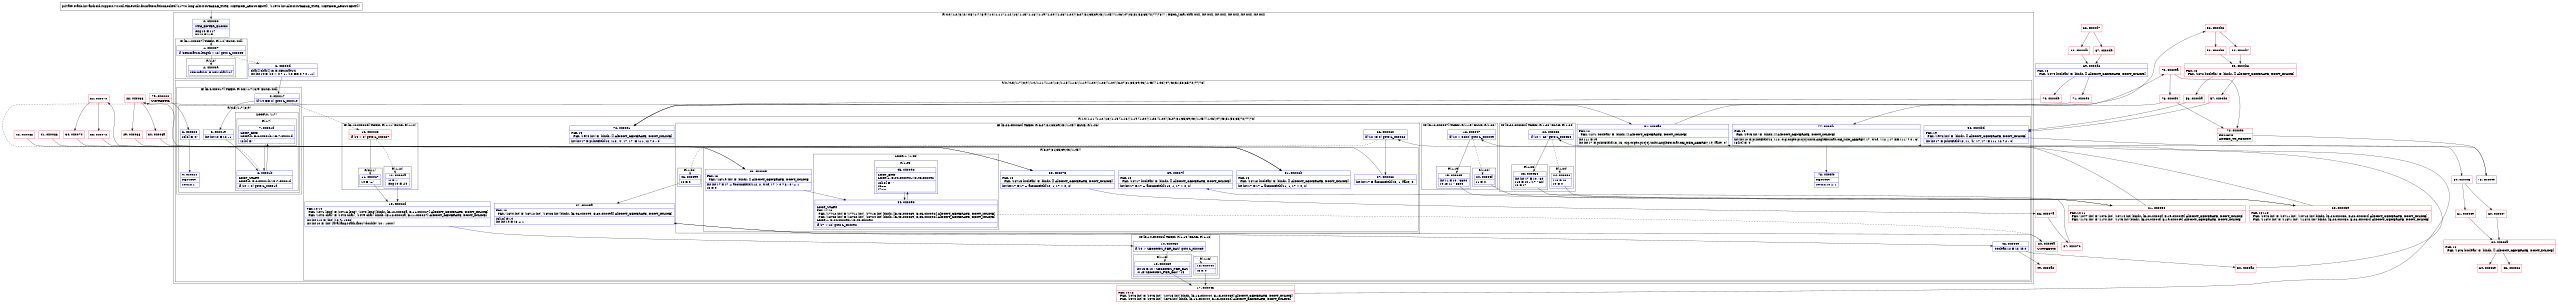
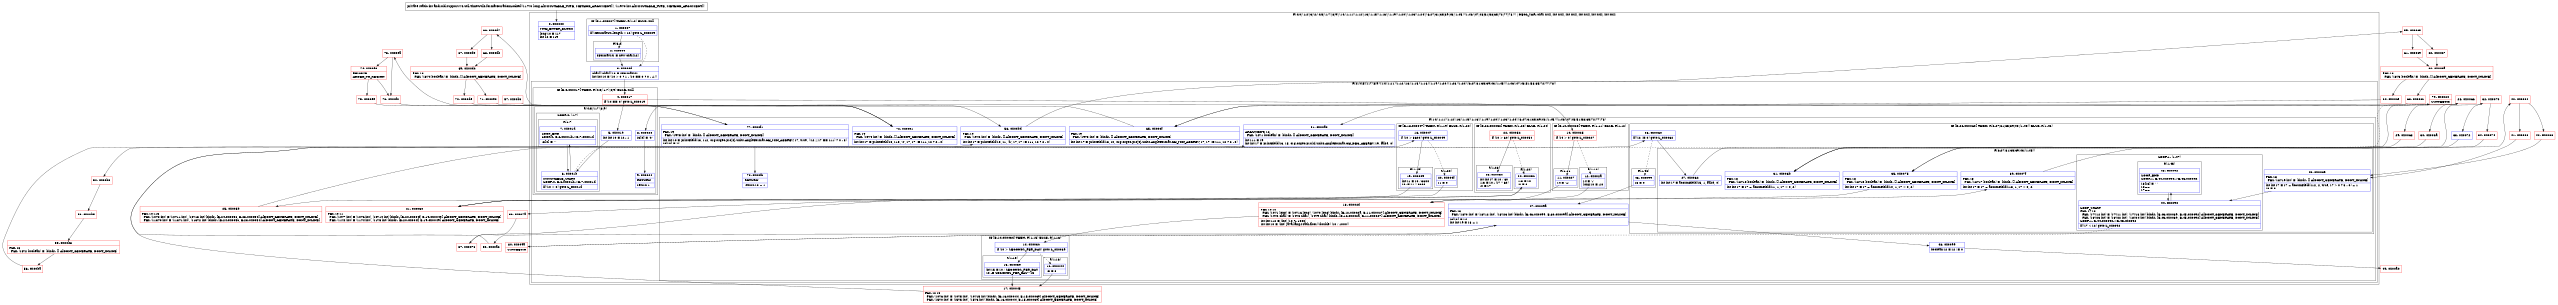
edge "0: 0x0000" -> "1: 0x0007": removed
node "54: 0x00b7": removed
cluster "R(1:2)": label "R(1:2)" -> "R(5:2)"
edge "2: 0x0009" -> "3: 0x000d": added
node "69: 0x00dc": color blue -> red
edge "55: 0x00b8" -> "57: 0x00bc": removed
node "4: 0x0017": color blue -> red
node "40: 0x0084": added
edge "4: 0x0017" -> "10: 0x0025": style dashed -> solid
edge "76: 0x00f0" -> "74: 0x00ec": reversed
node "51: 0x00a3": text "PHI: r2" -> "ARGUMENT: r2"
node "33: 0x0072": color red -> blue
node "22: 0x0052": color blue -> red
node "65: 0x00cf": added
edge "21: 0x0050" -> "22: 0x0052": now "21: 0x0050" -> "24: 0x005c"
cluster "LOOP:1: (1:45)": label "LOOP:1: (1:45)" -> "LOOP:1: (1:47)"
cluster "R(3:11)": label "R(3:11)" -> "R(1:11)"
node "6: 0x001b": text "LOOP_START" -> "IMMUTABLE_START"
node "75: 0x00ee": color blue -> red
edge "23: 0x0054" -> "25: 0x005e": removed
node "13: 0x002d": color blue -> red
edge "48: 0x009e" -> "50: 0x00a2": now "47: 0x009a" -> "50: 0x00a2"
